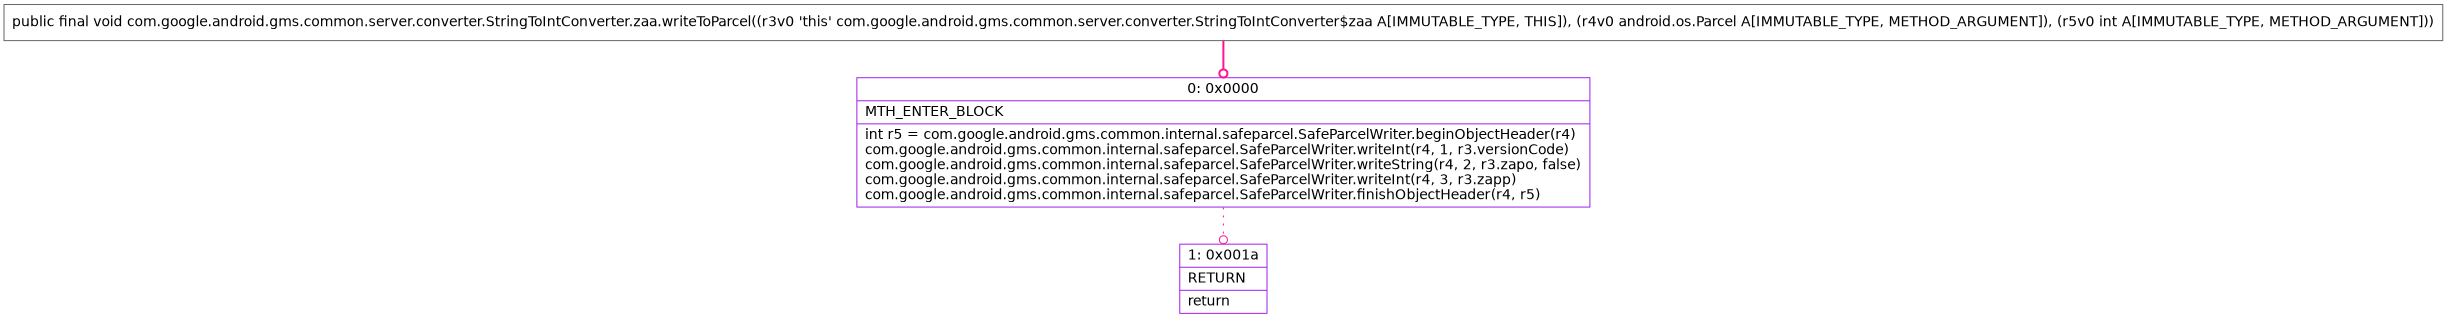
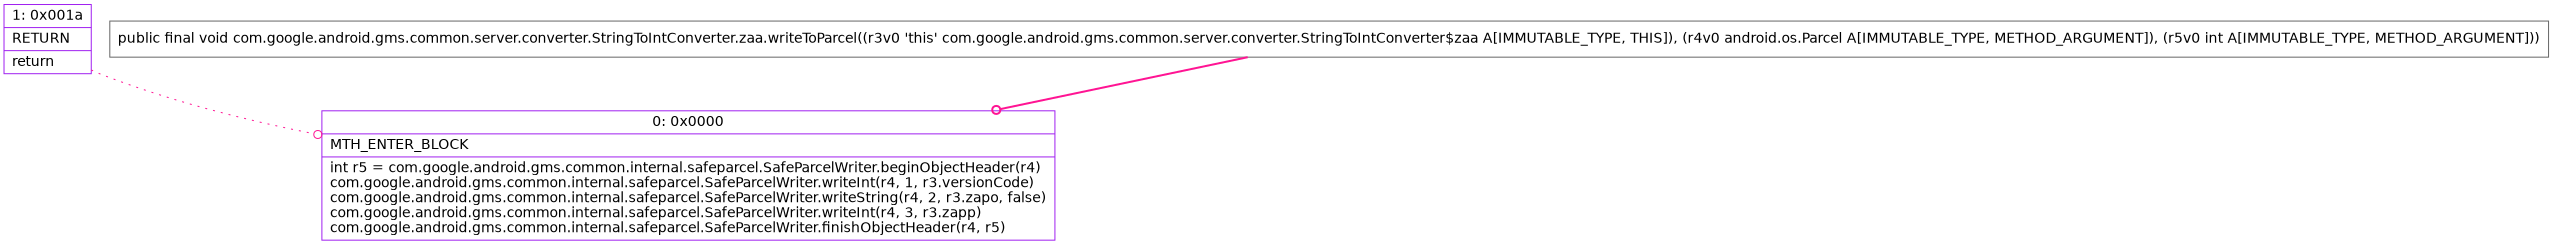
edge "0: 0x0000" -> "1: 0x001a": reversed
